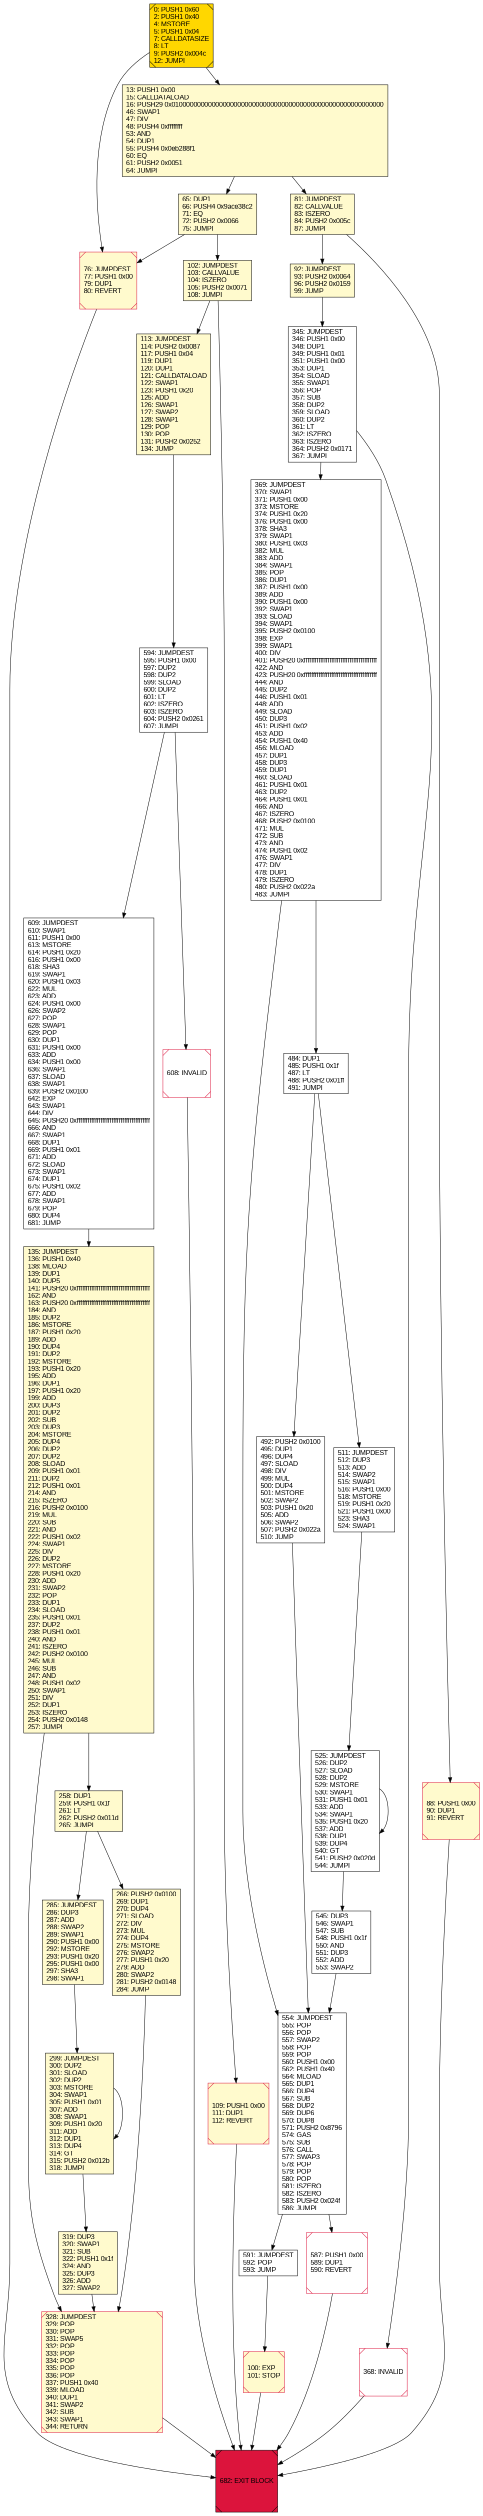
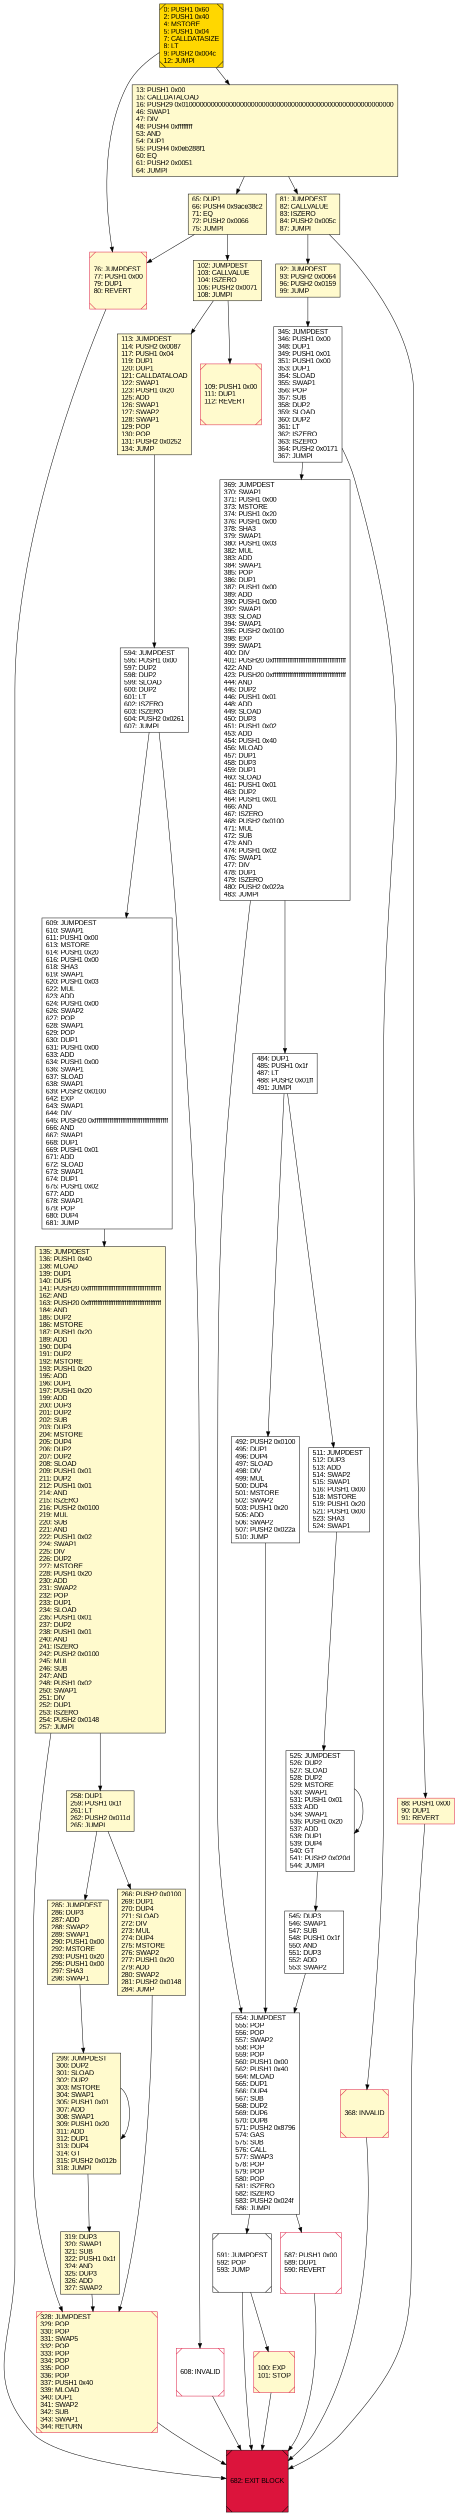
node "88: PUSH1 0x00 90: DUP1 91: REVERT": shape Msquare -> box
node "591: JUMPDEST 592: POP 593: JUMP": shape box -> Msquare
edge "109: PUSH1 0x00 111: DUP1 112: REVERT" -> "682: EXIT BLOCK": now "591: JUMPDEST 592: POP 593: JUMP" -> "682: EXIT BLOCK"
node "368: INVALID": fillcolor white -> lemonchiffon
